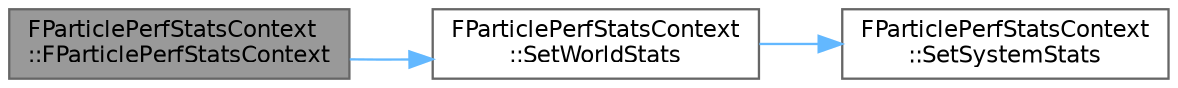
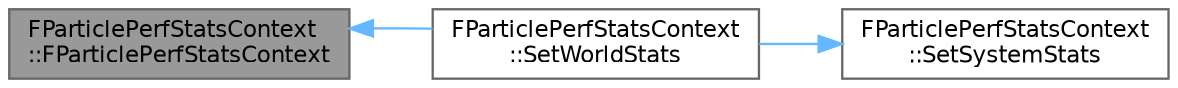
edge "FParticlePerfStatsContext ::FParticlePerfStatsContext" -> "FParticlePerfStatsContext ::SetWorldStats": reversed
